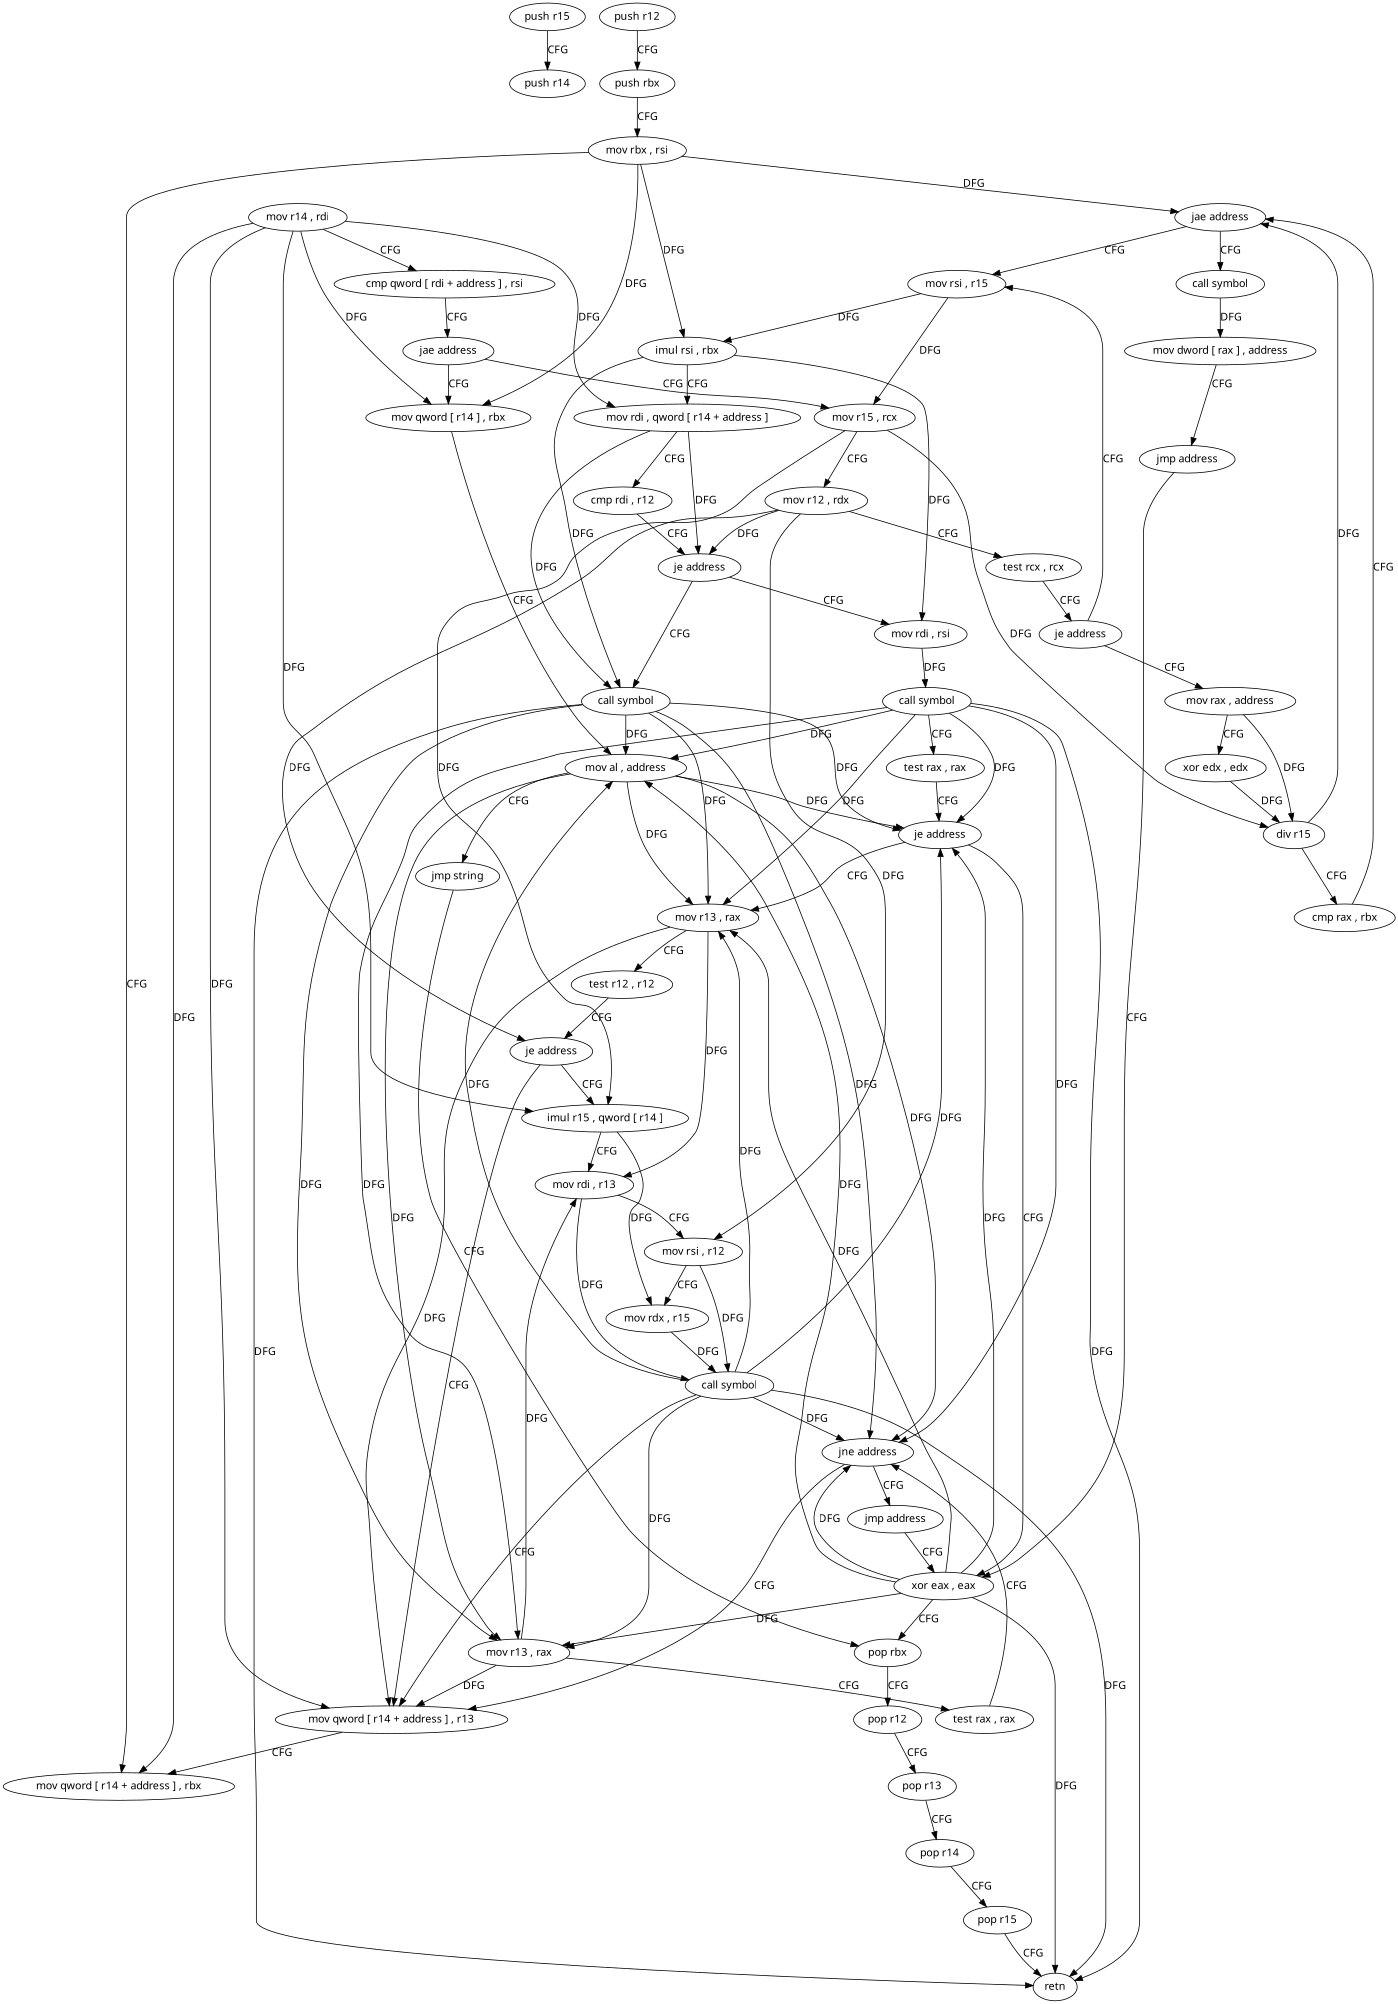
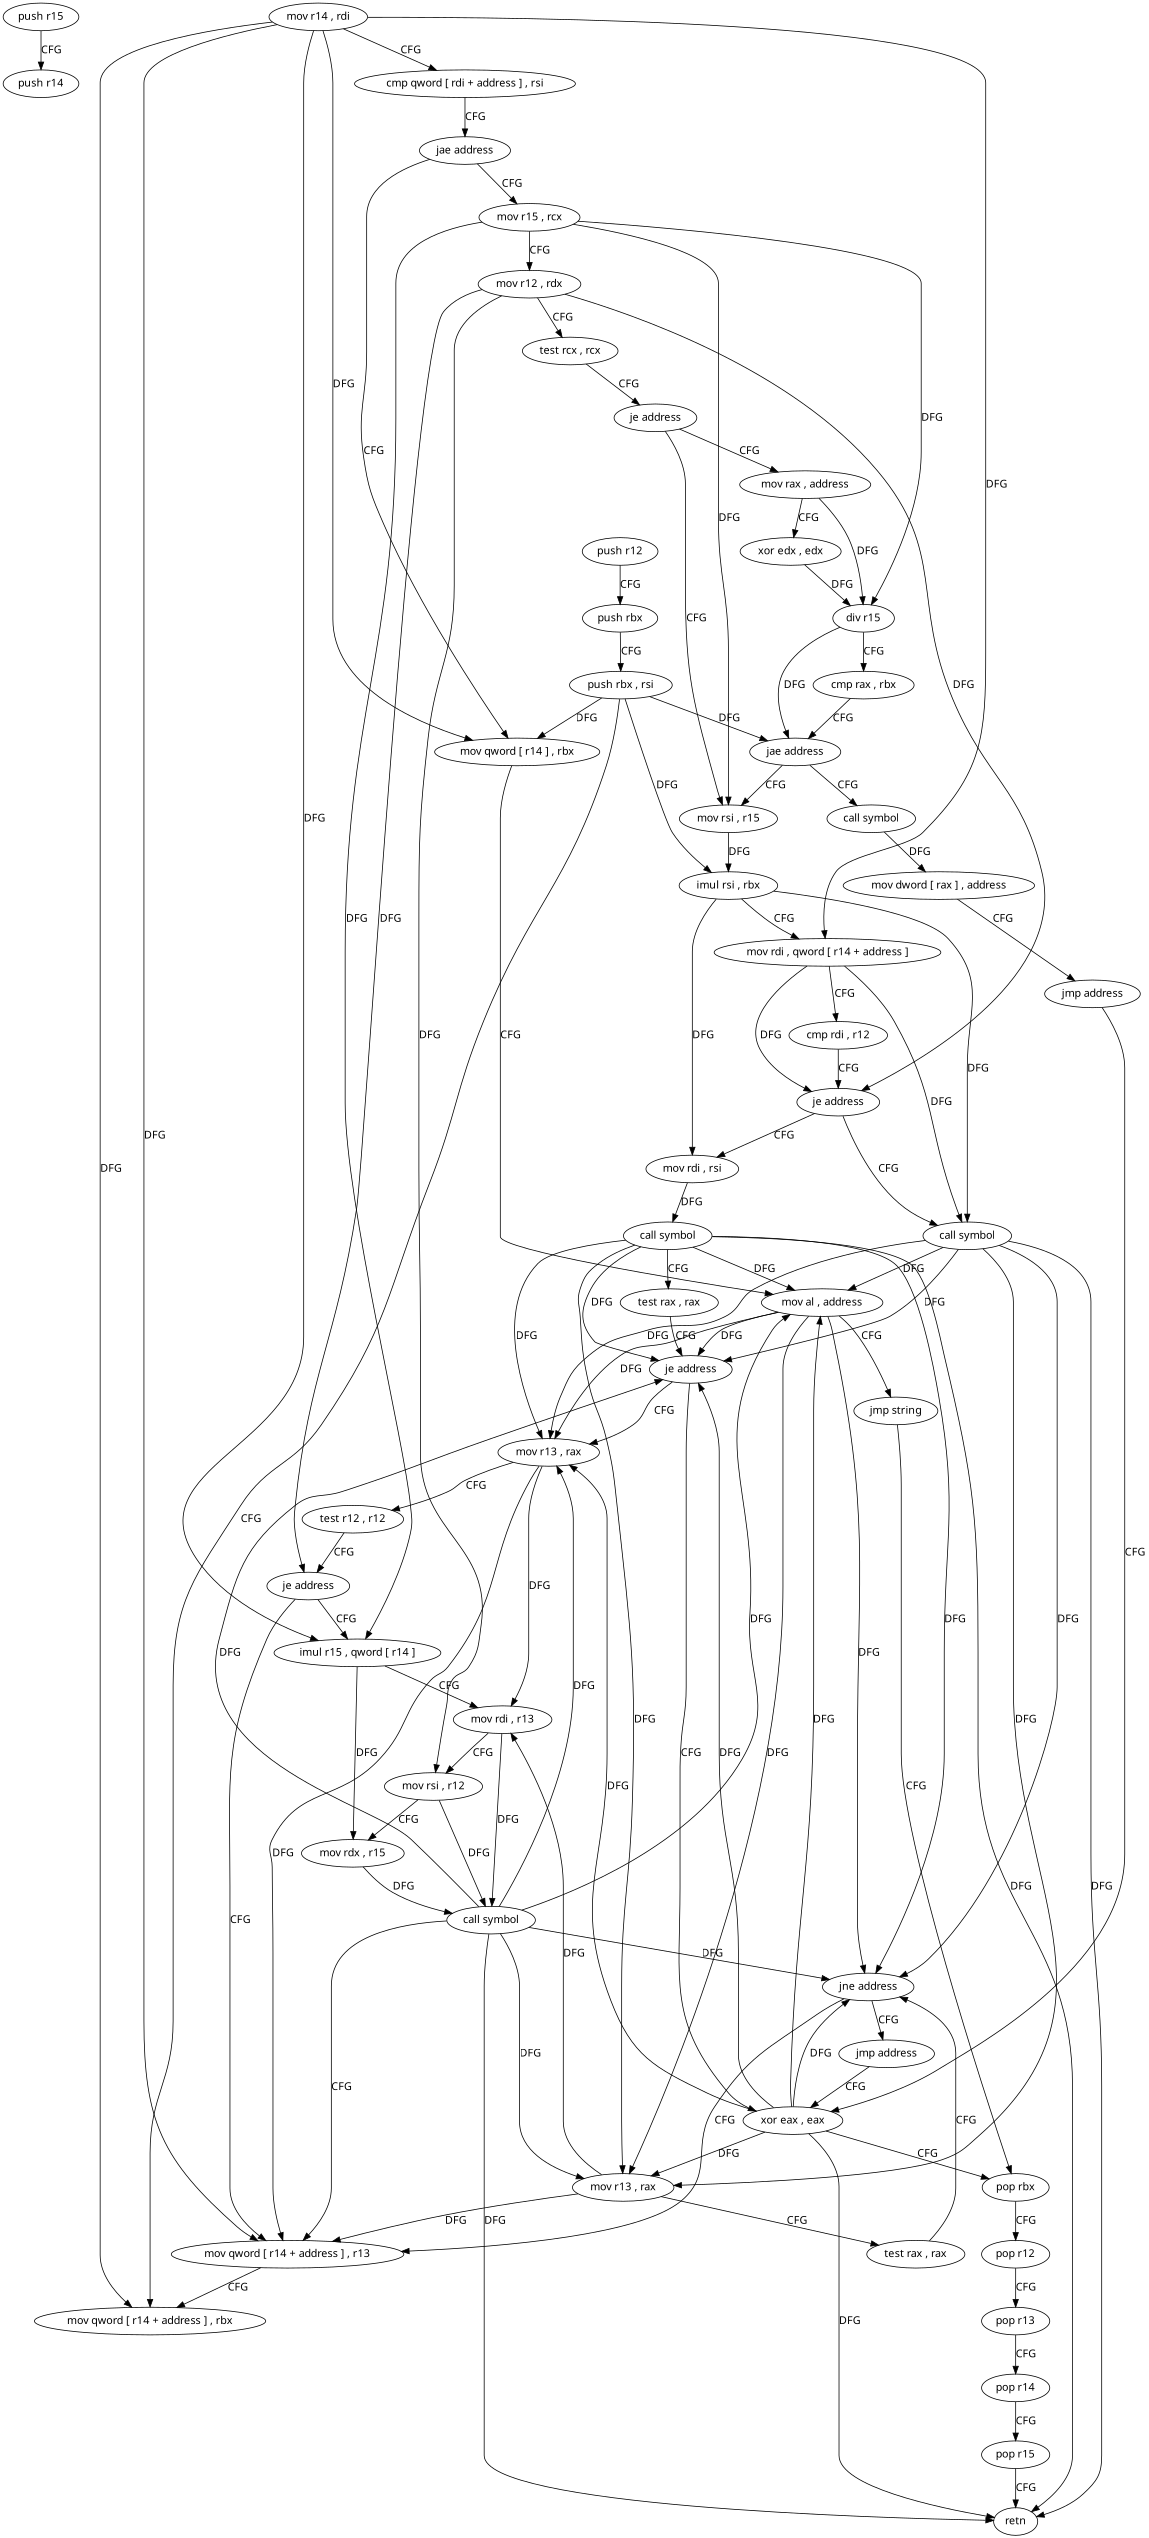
node "mov rbx , rsi": label "mov rbx , rsi" -> "push rbx , rsi"
edge "mov rsi , r15" -> "mov r15 , rcx": reversed
